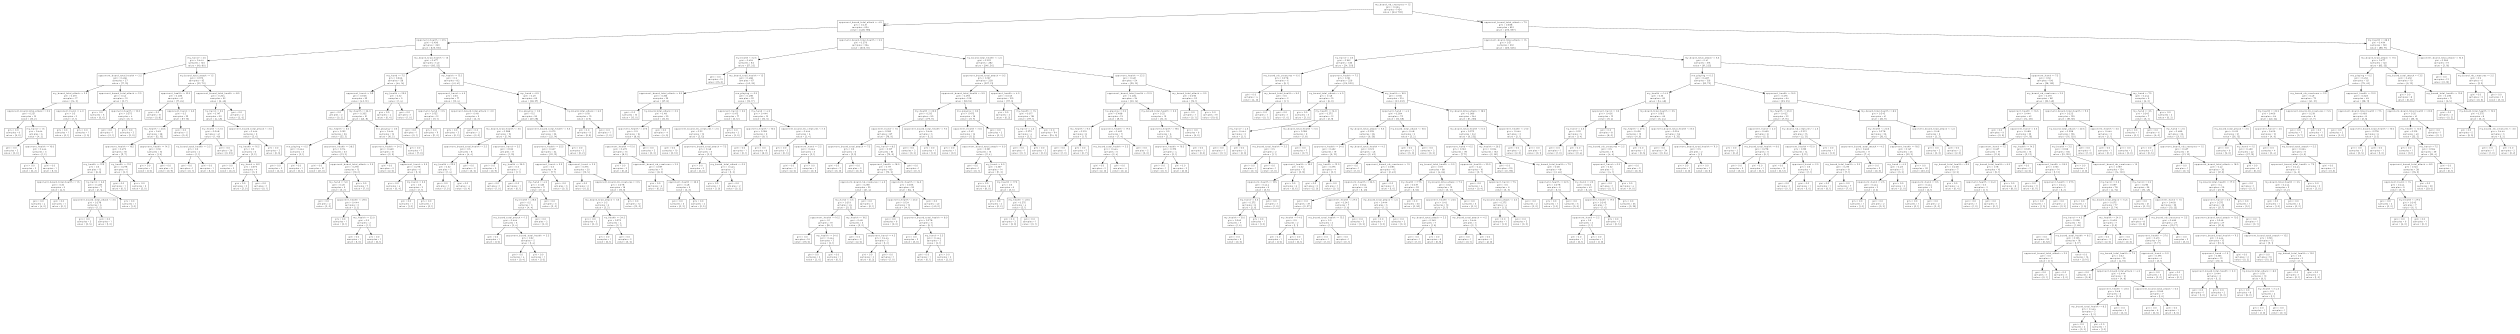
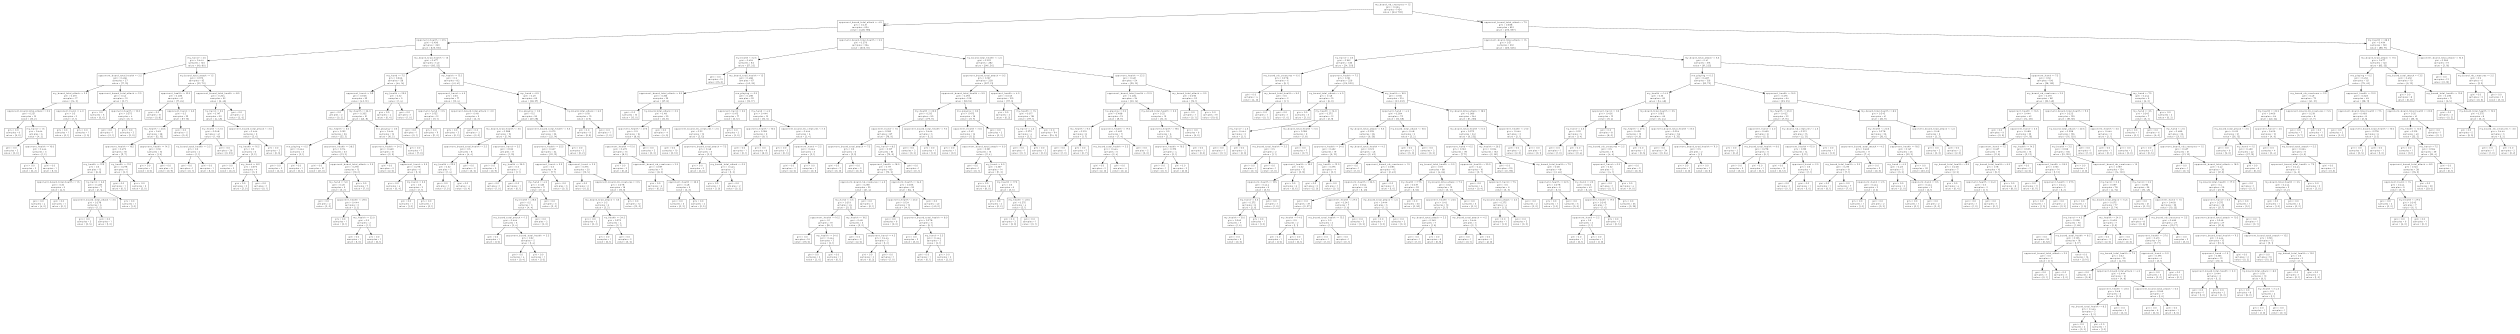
edge "me_playing <= 0.5 gini = 0.498 samples = 32 value = [15, 17]" -> "my_hand <= 4.5 gini = 0.444 samples = 15 value = [10, 5]": removed
edge "my_hand <= 4.5 gini = 0.48 samples = 5 value = [3, 2]" -> "opponent_hand <= 2.5 gini = 0.444 samples = 3 value = [1, 2]": now "my_hand <= 4.5 gini = 0.48 samples = 5 value = [3, 2]" -> "opponent_hand <= 0.5 gini = 0.444 samples = 3 value = [2, 1]"
